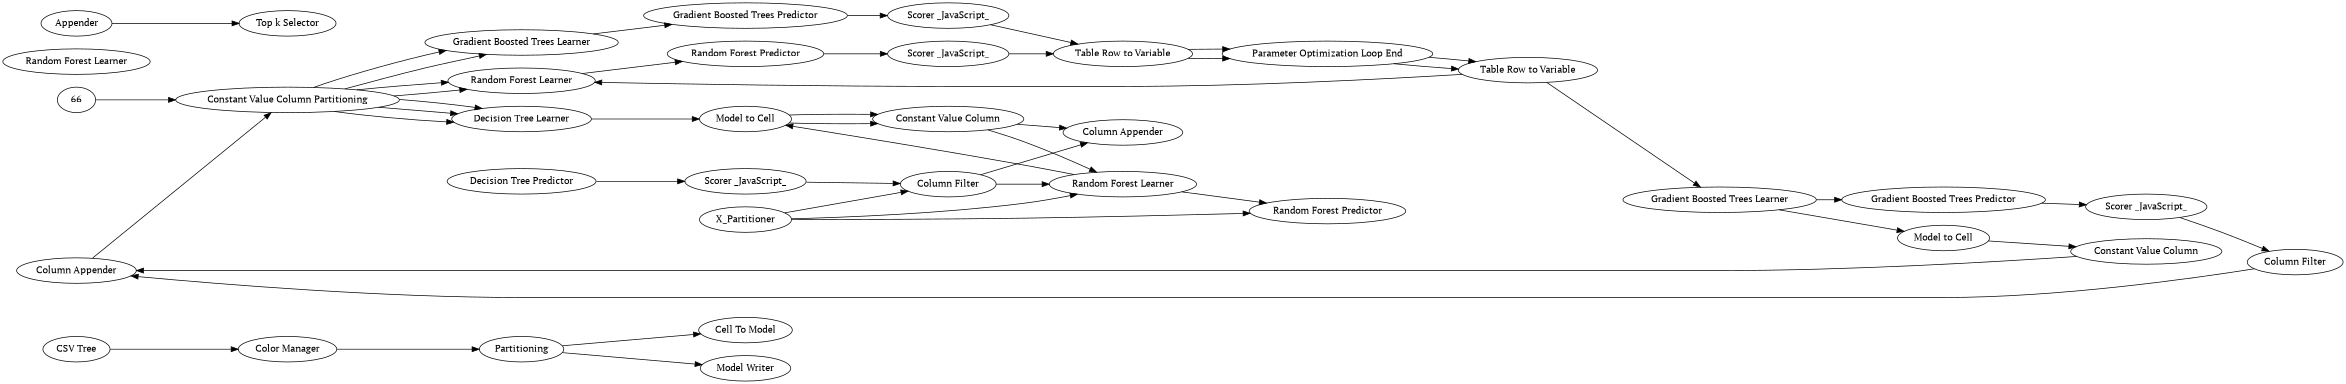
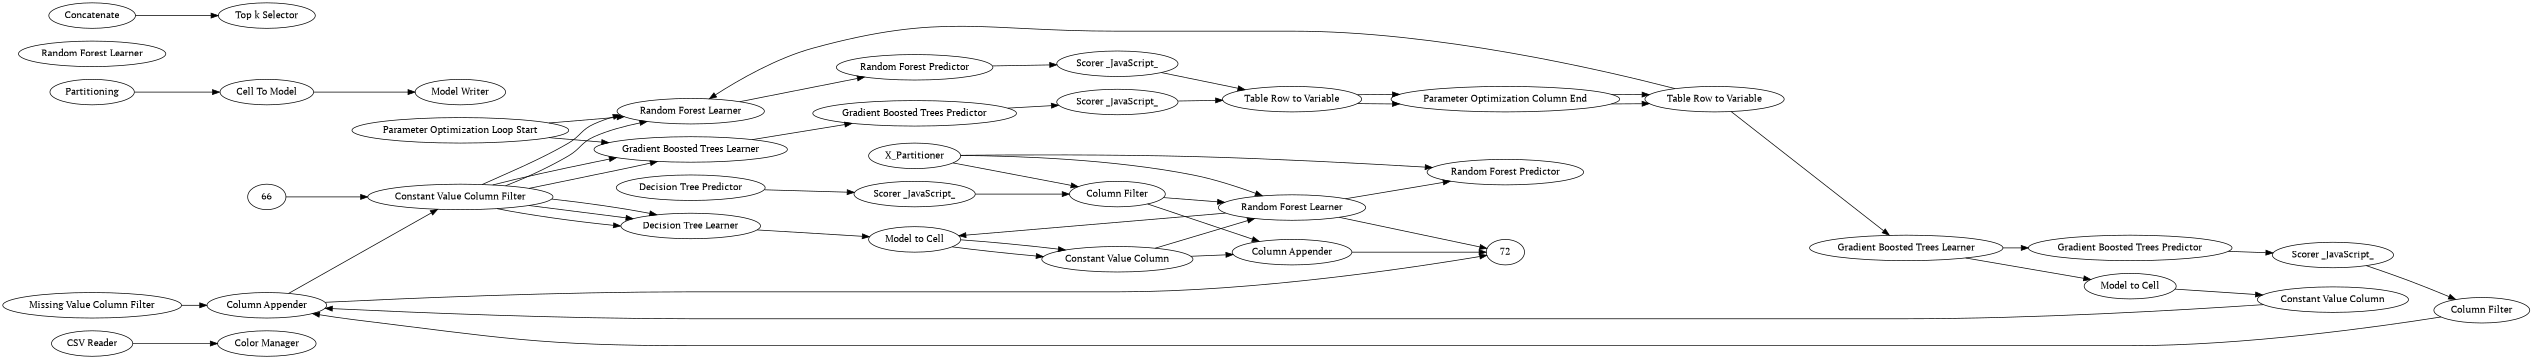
node "Appender": label "Appender" -> "Concatenate"
node "Parameter Optimization Loop End": label "Parameter Optimization Loop End" -> "Parameter Optimization Column End"
node "Constant Value Column Partitioning": label "Constant Value Column Partitioning" -> "Constant Value Column Filter"
node "Parameter Optimization Loop Start": added
node "72": added
node "Missing Value Column Filter": added
node "CSV Tree": label "CSV Tree" -> "CSV Reader"
edge "Color Manager" -> "Partitioning": removed
edge "Partitioning" -> "Model Writer": now "Cell To Model" -> "Model Writer"
